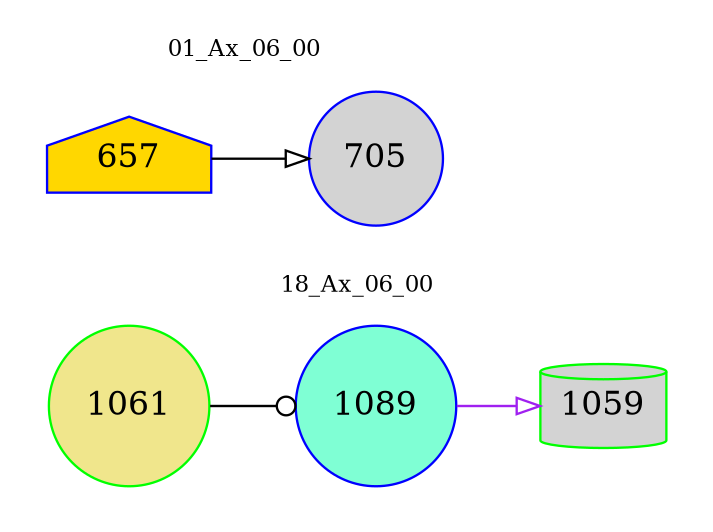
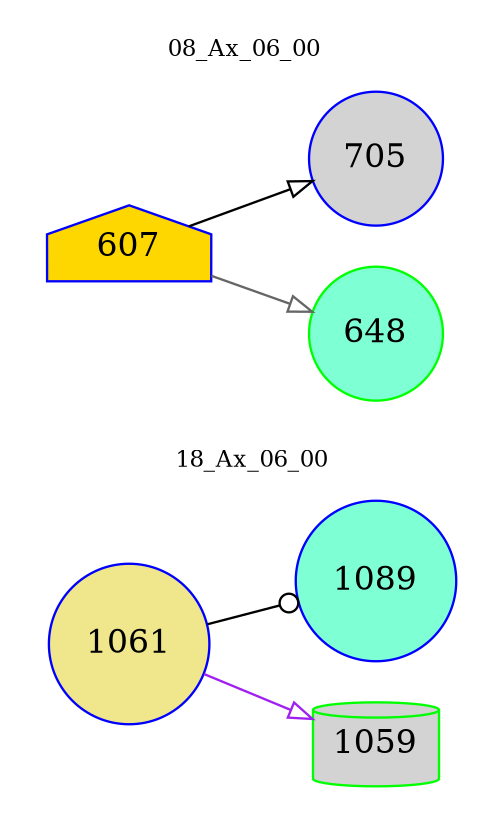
cluster "01_Ax_06_00": label "01_Ax_06_00" -> "08_Ax_06_00"
node "657": label "657" -> "607"
node "648": added
node "1061": color green -> blue
edge "1089" -> "1059": now "1061" -> "1059"
